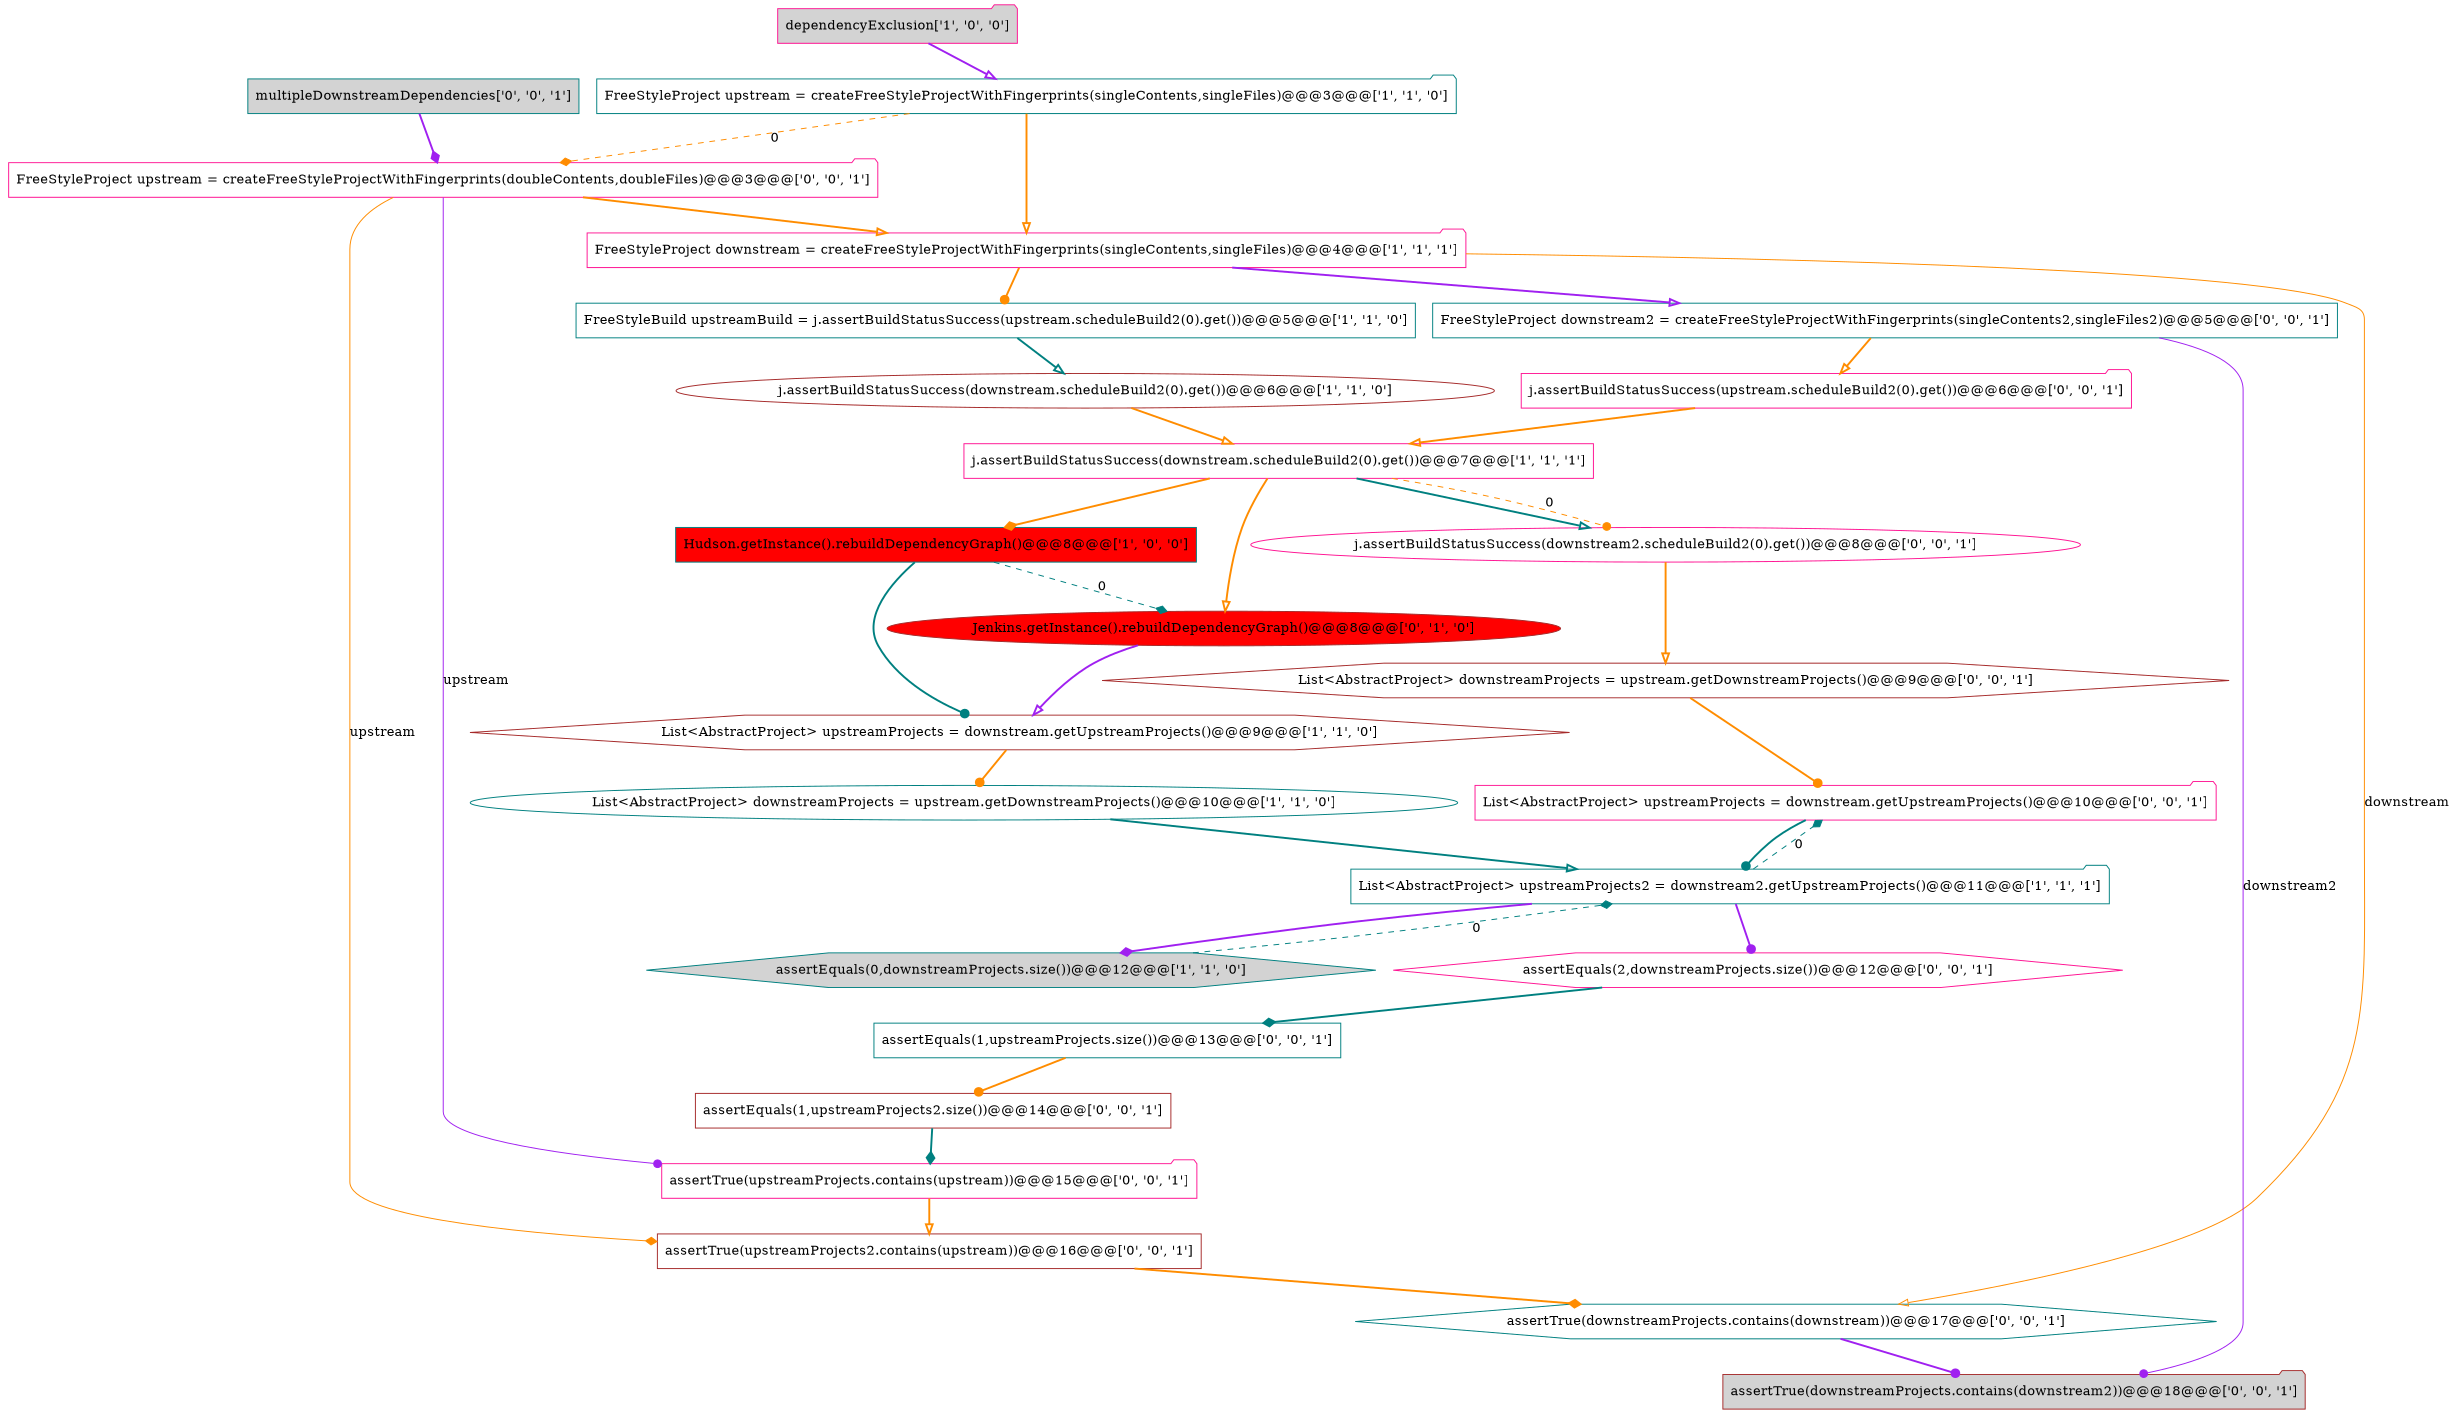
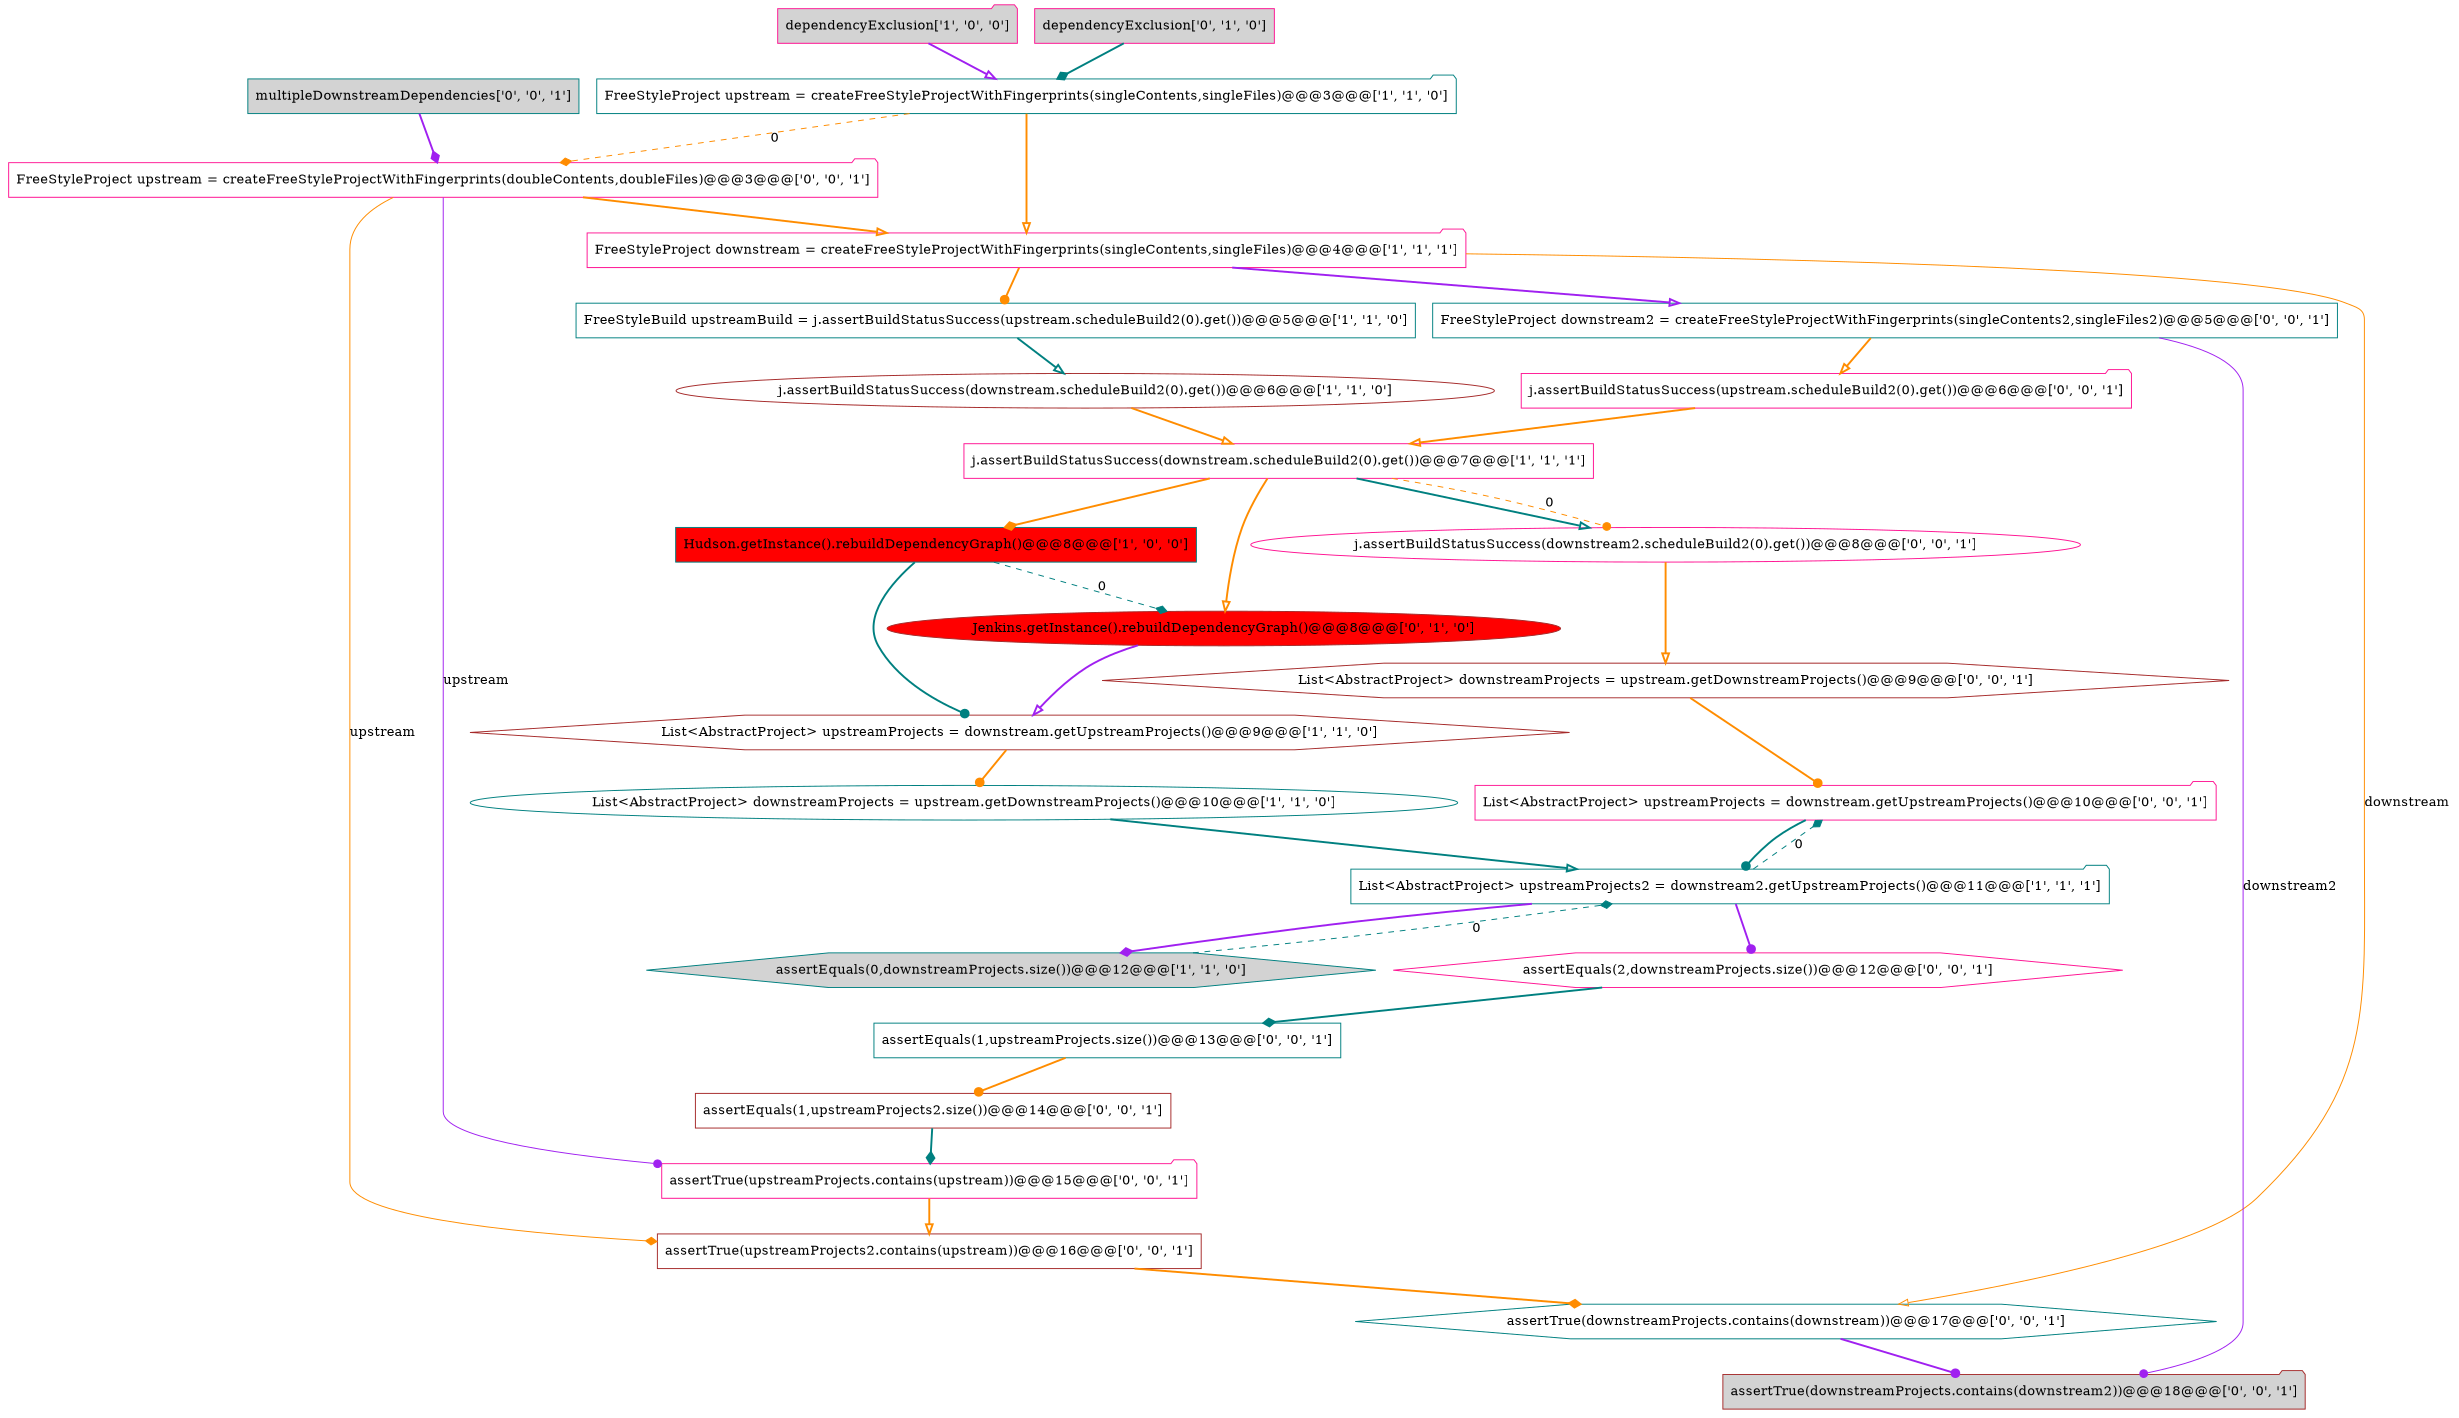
node "dependencyExclusion['0', '1', '0']": added
